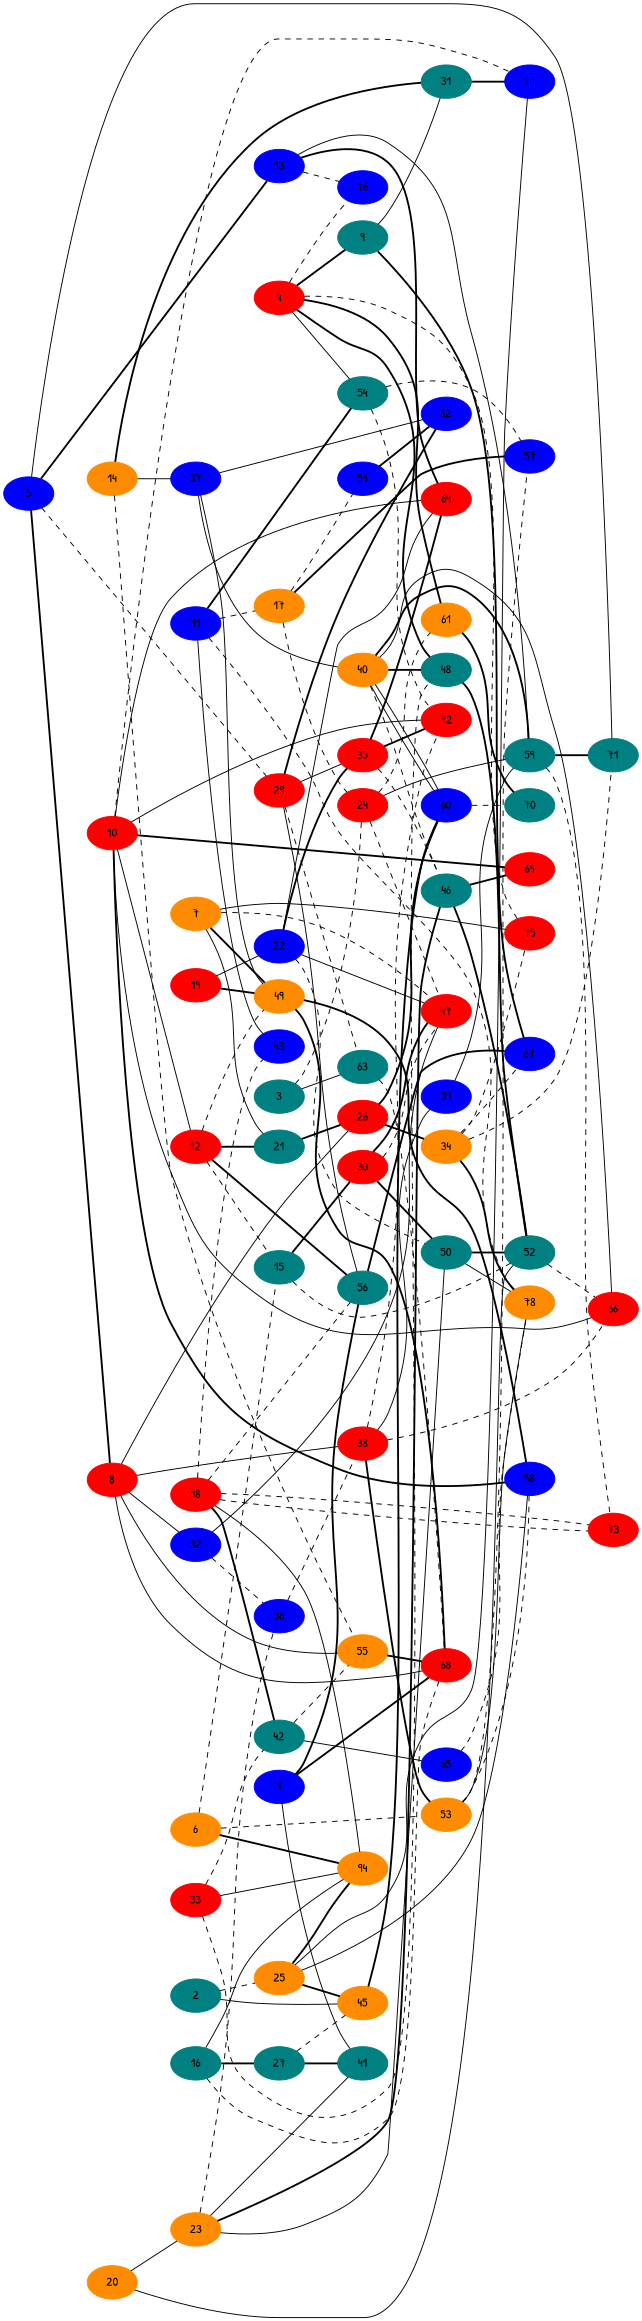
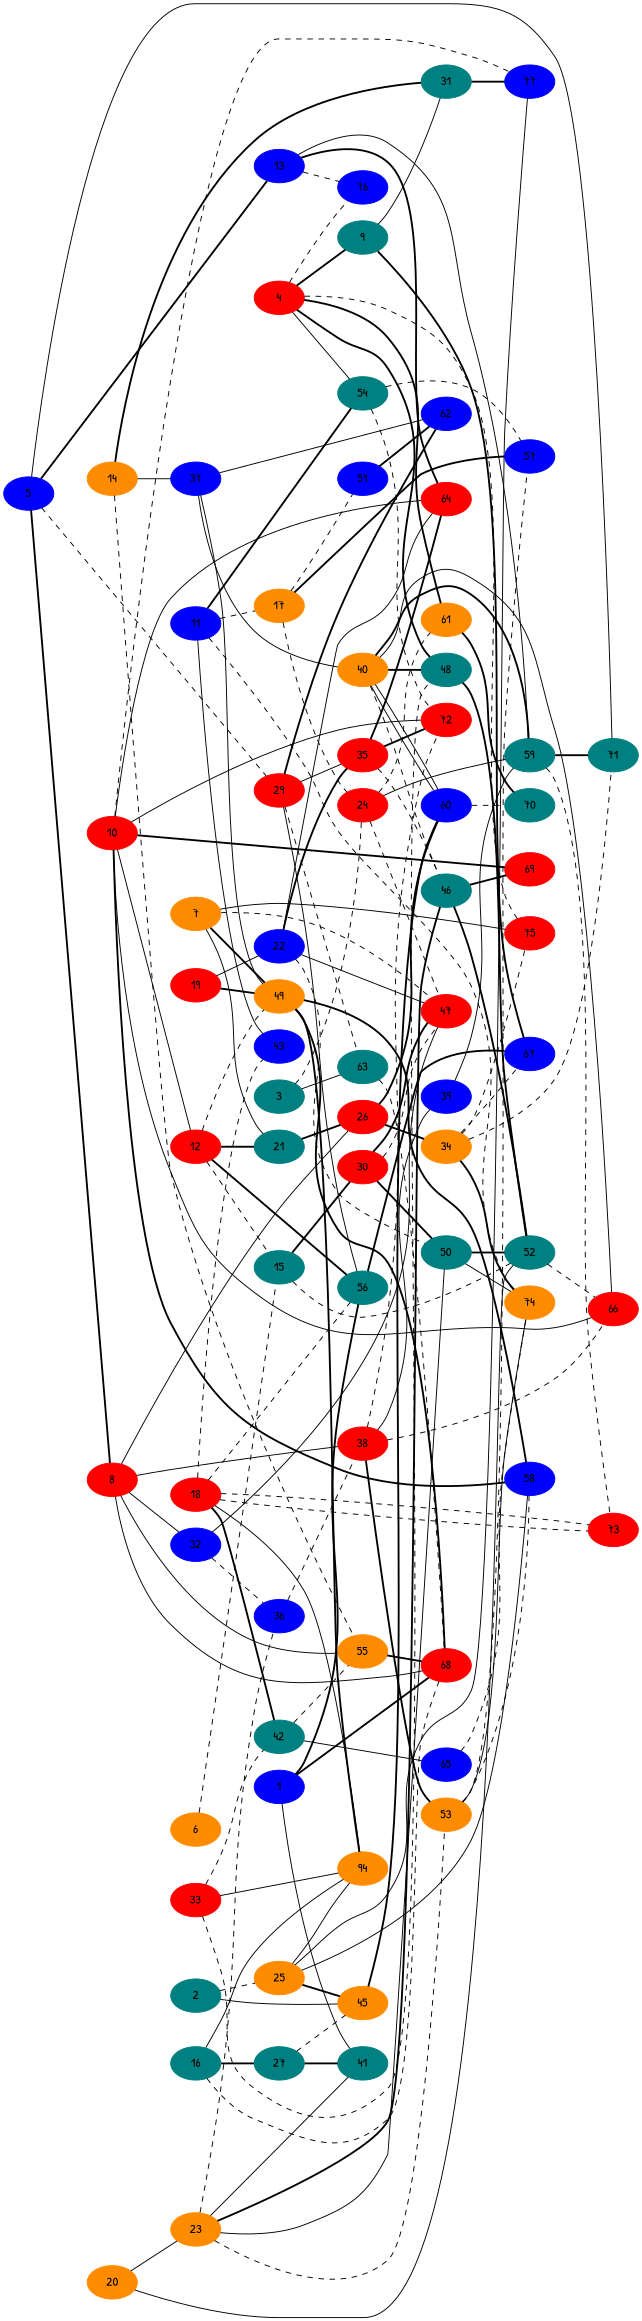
node "78": label "78" -> "74"
edge "53" -- "6": now "53" -- "23"
edge "6" -- "94": now "49" -- "94"
edge "94" -- "25": style bold -> solid
